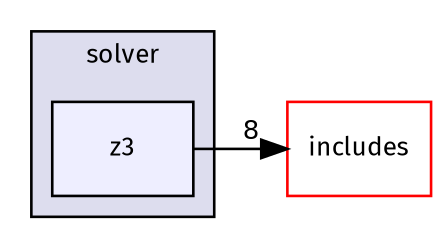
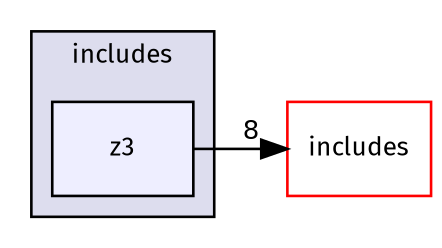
cluster "solver": label "solver" -> "includes"
